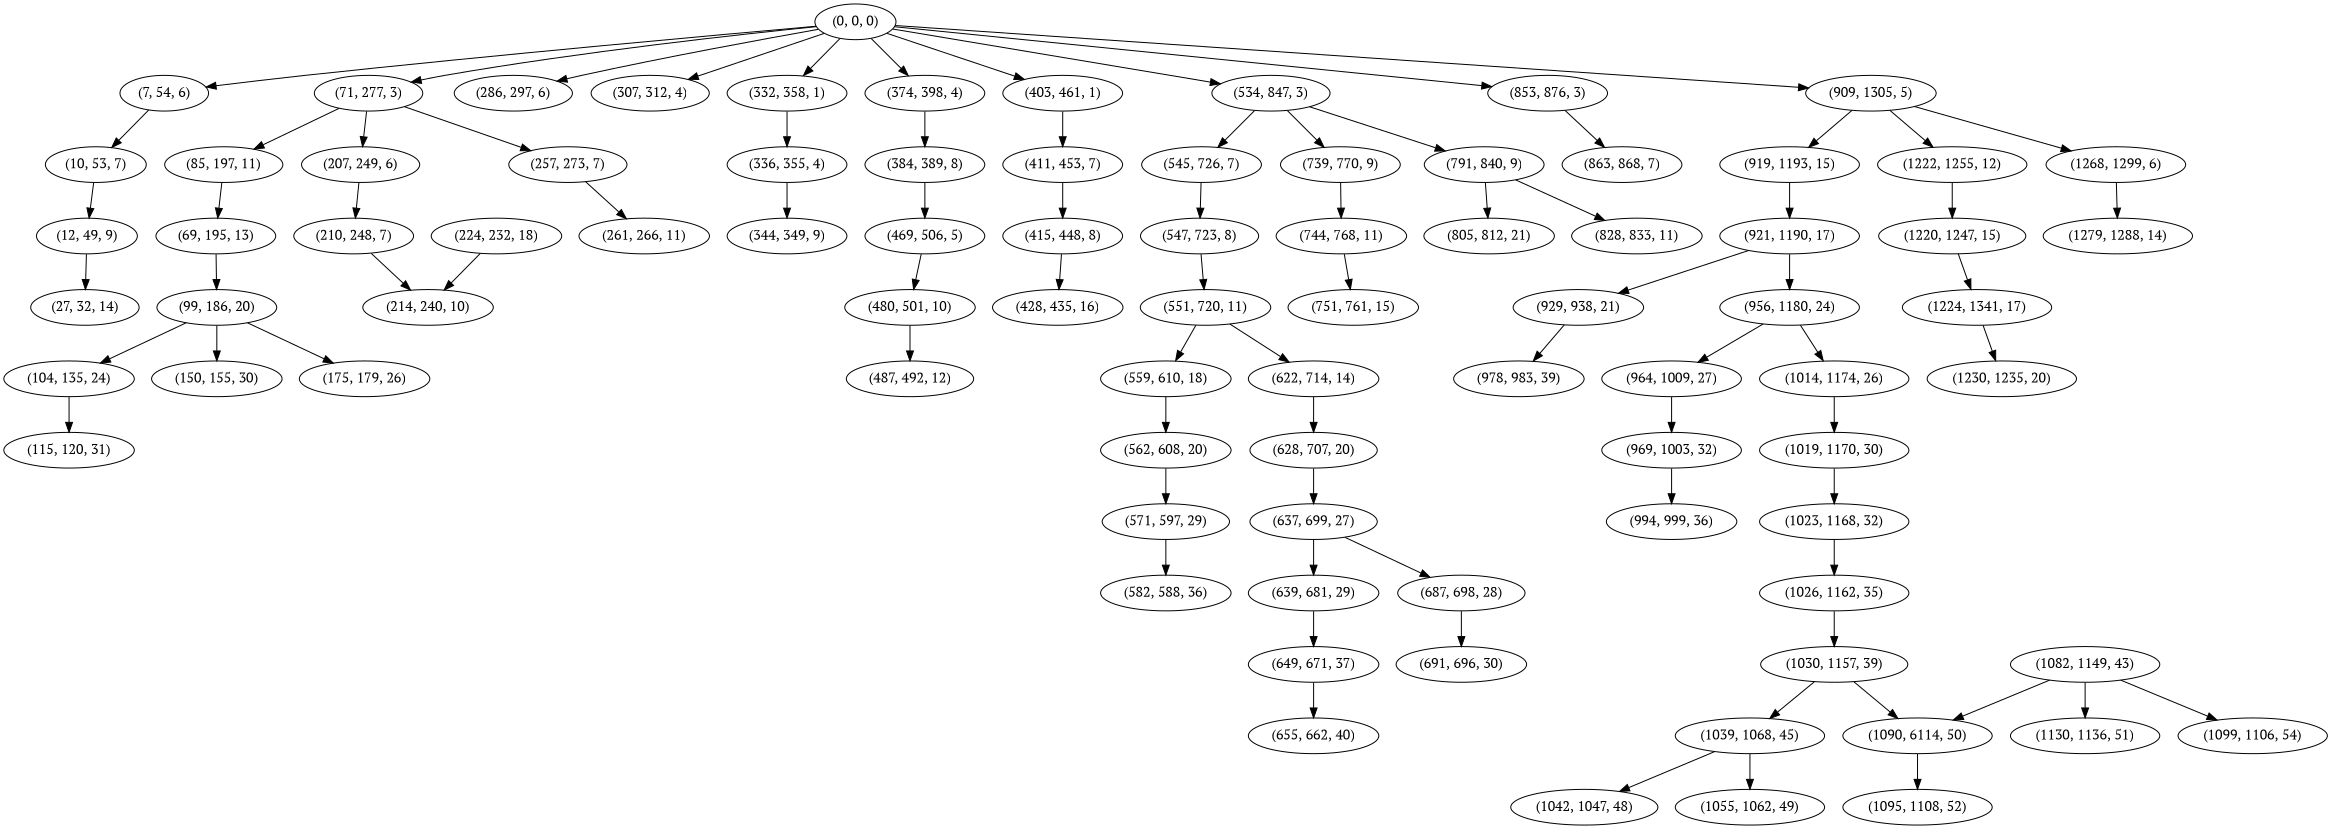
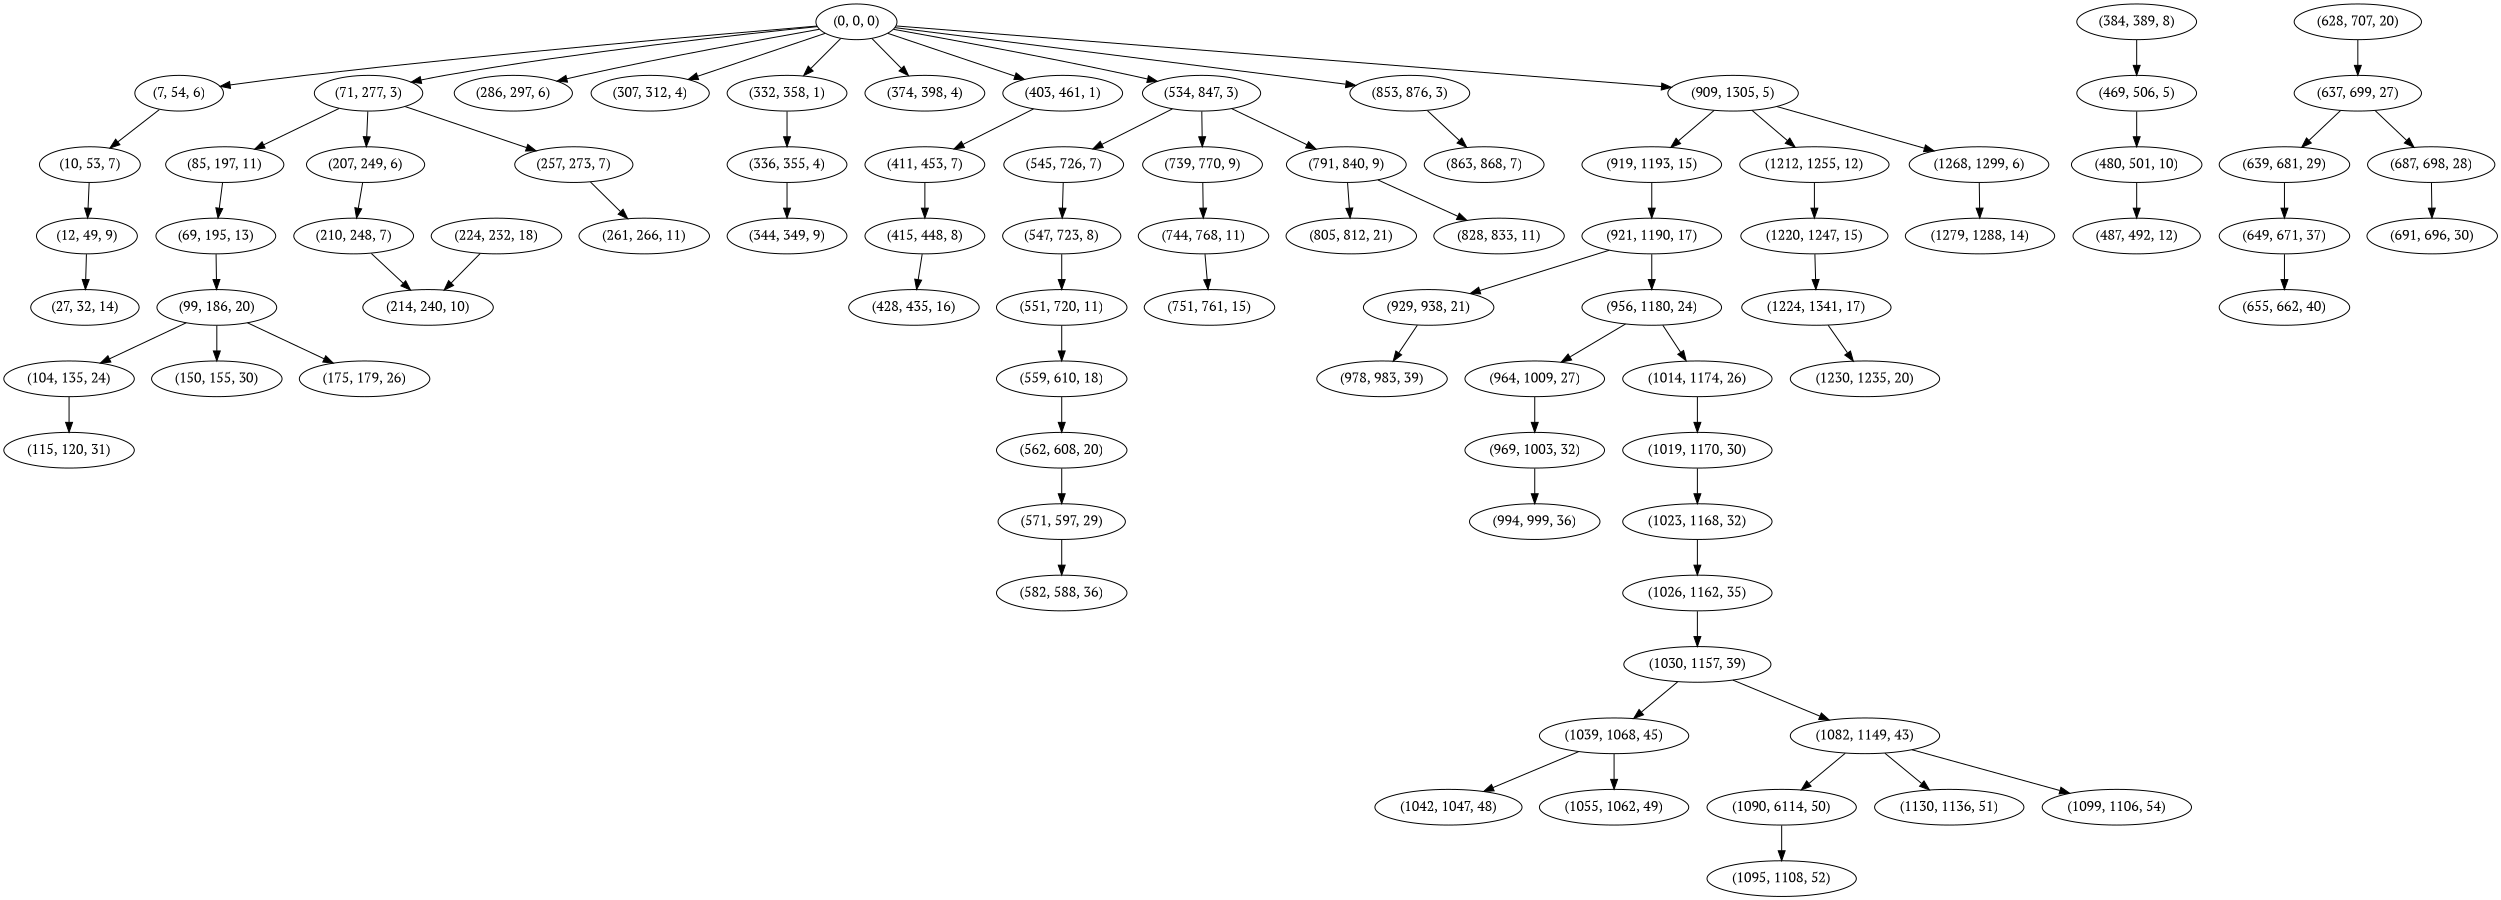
edge "(374, 398, 4)" -> "(384, 389, 8)": removed
node "(1222, 1255, 12)": label "(1222, 1255, 12)" -> "(1212, 1255, 12)"
node "(622, 714, 14)": removed
edge "(1030, 1157, 39)" -> "(1090, 6114, 50)": now "(1030, 1157, 39)" -> "(1082, 1149, 43)"
